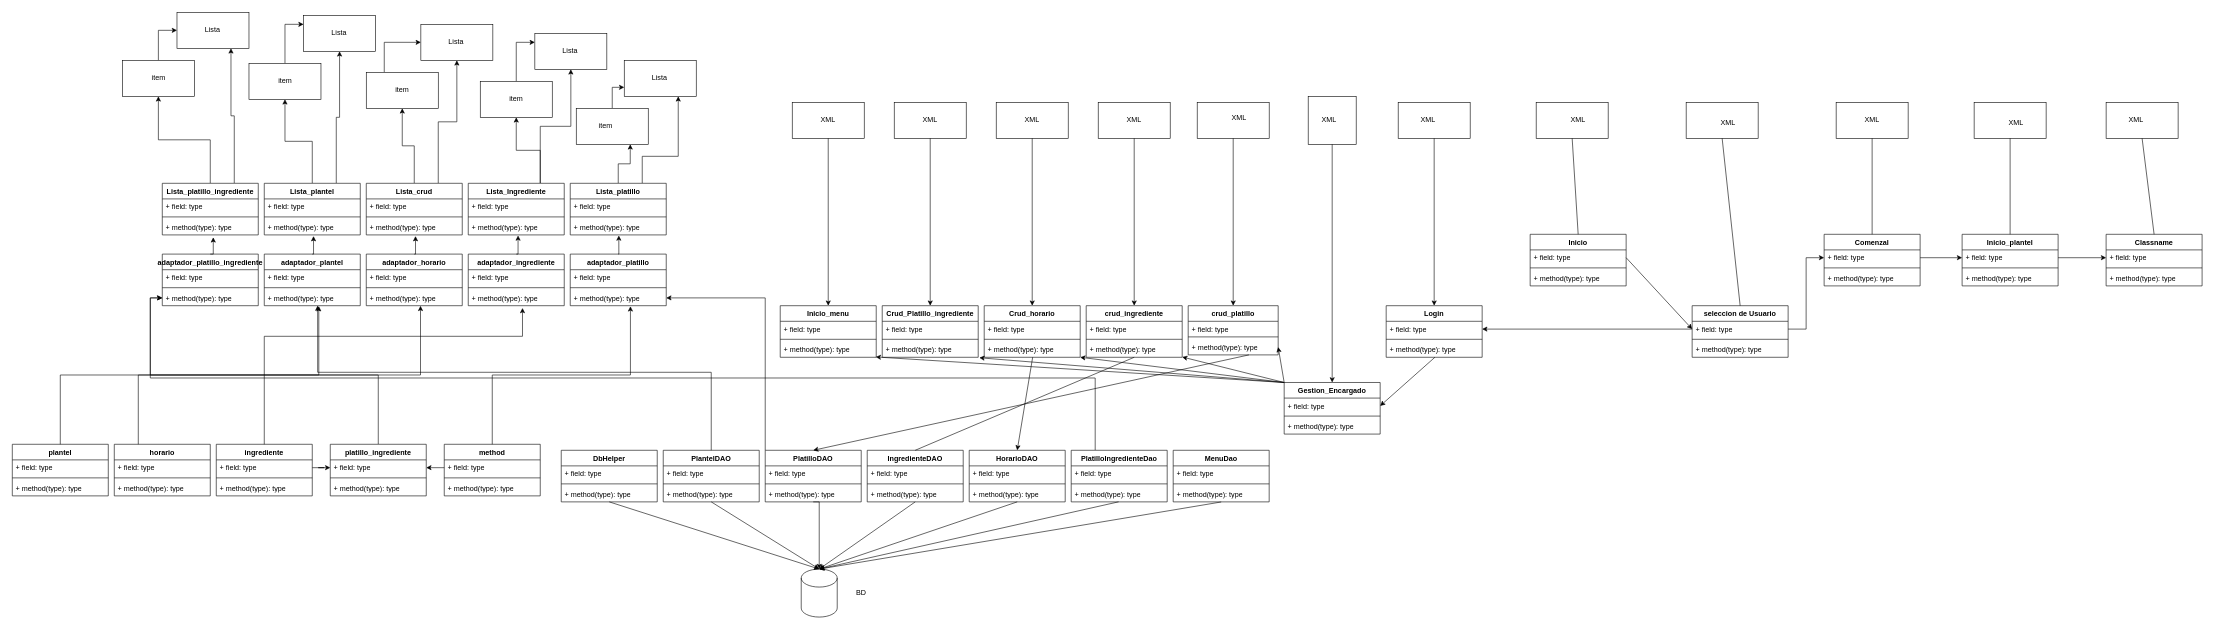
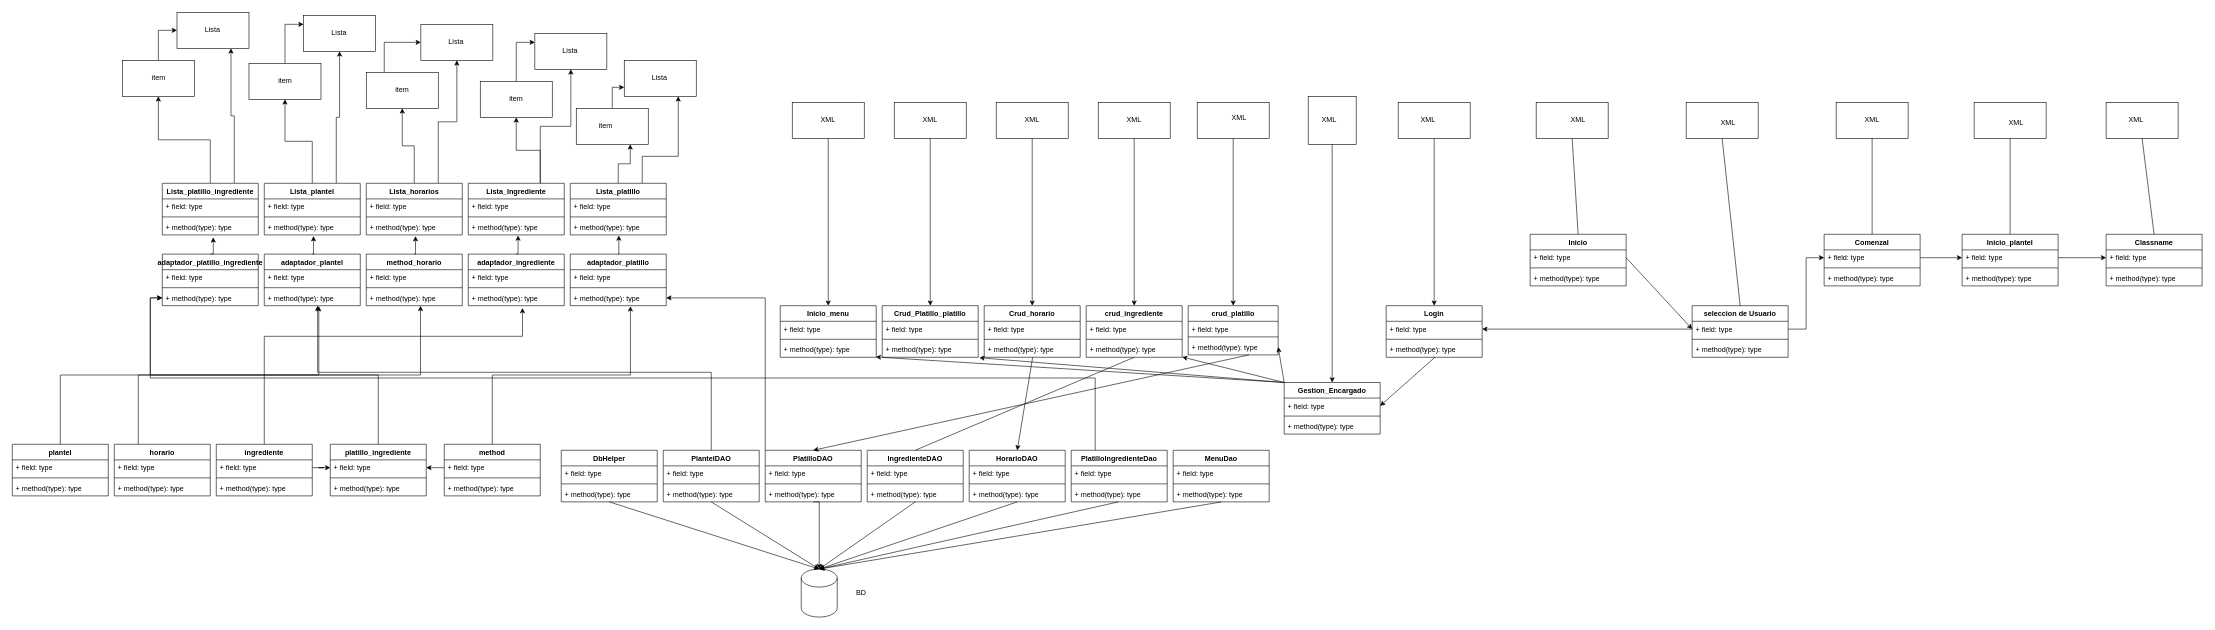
node "Lista_crud": label "Lista_crud" -> "Lista_horarios"
node "adaptador_horario": label "adaptador_horario" -> "method_horario"
node "Crud_Platillo_ingrediente": label "Crud_Platillo_ingrediente" -> "Crud_Platillo_platillo"
edge "Gestion_Encargado" -> "Crud_horario": removed
